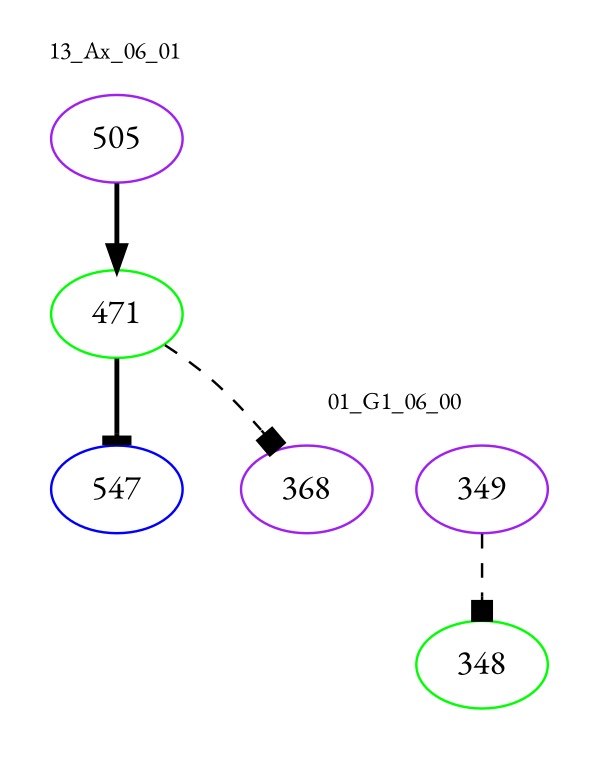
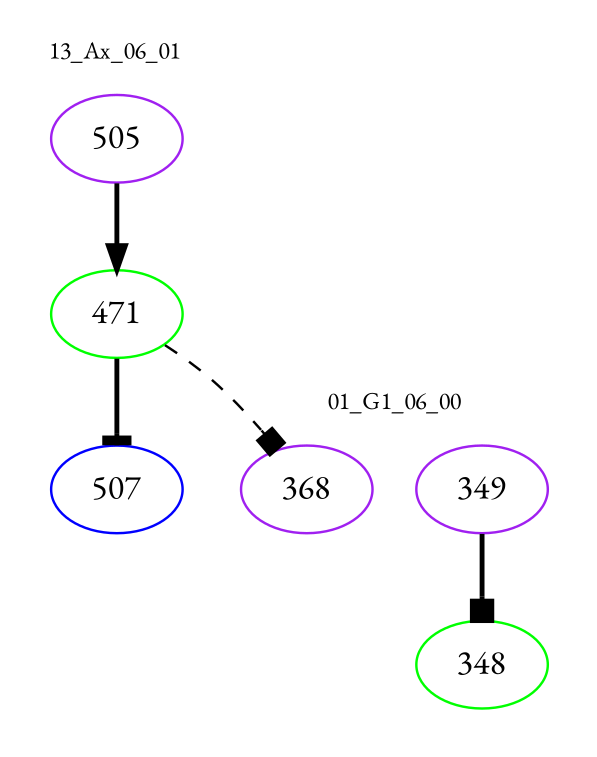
node "547": label "547" -> "507"
edge "349" -> "348": style dashed -> bold
